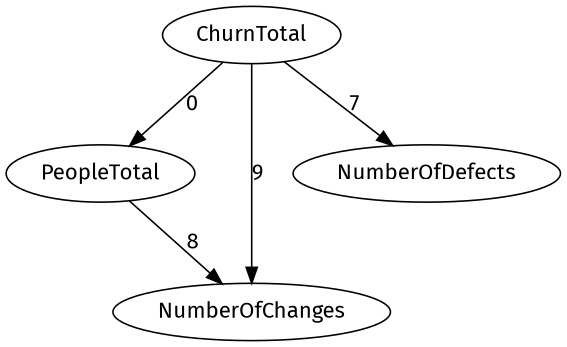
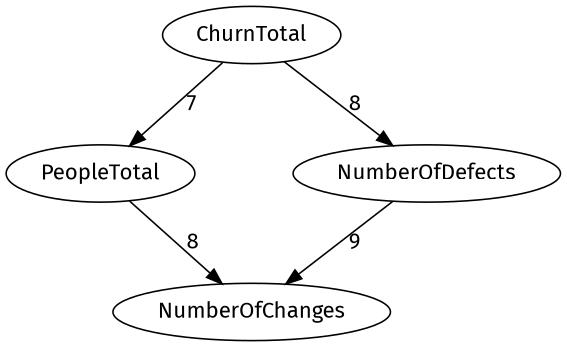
edge "ChurnTotal" -> "PeopleTotal": label "0" -> "7"
edge "ChurnTotal" -> "NumberOfDefects": label "7" -> "8"
edge "ChurnTotal" -> "NumberOfChanges": now "NumberOfDefects" -> "NumberOfChanges"
